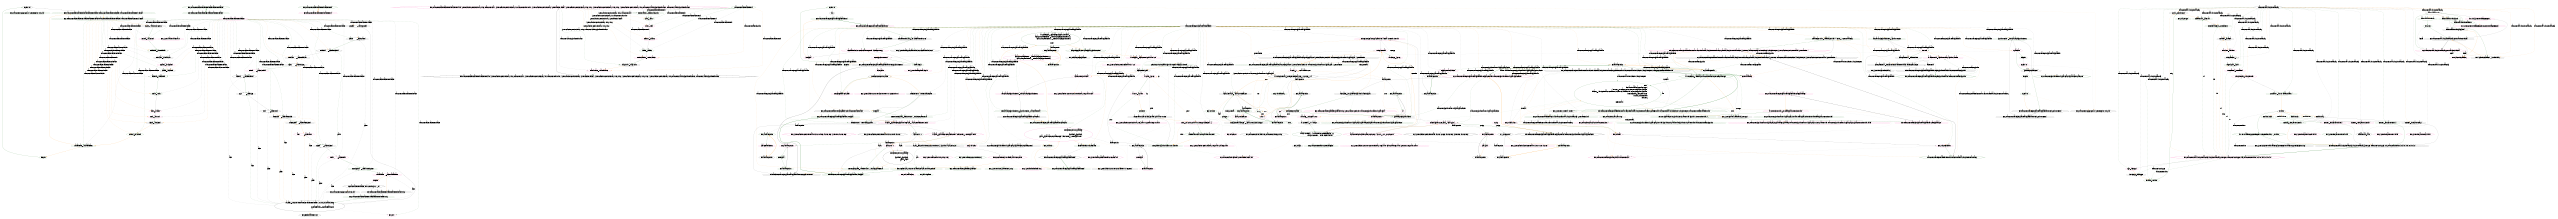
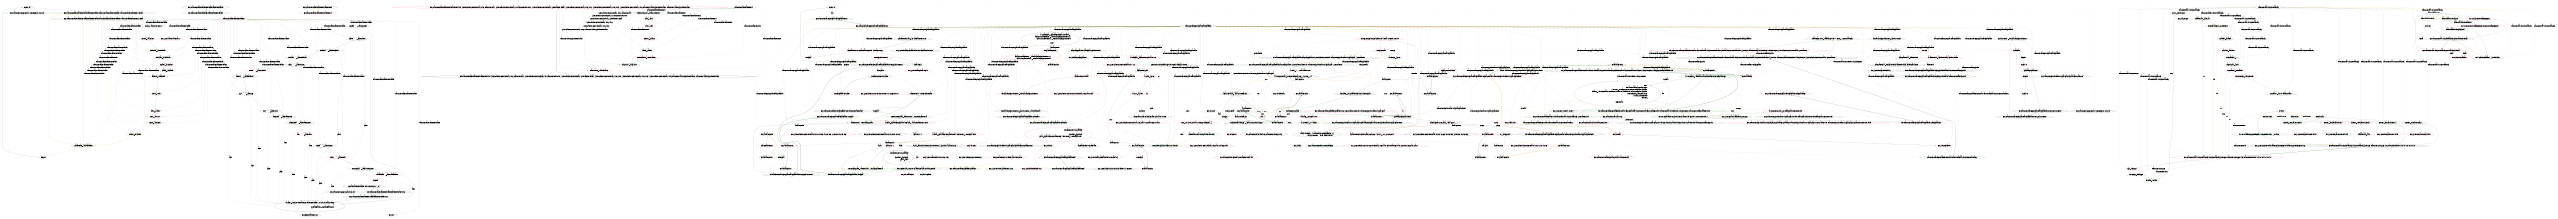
node "RuntimeStatistics = isFrameworkAlgorthm": label "RuntimeStatistics = isFrameworkAlgorthm" -> "IsFrameworkAlgorthm = isFrameworkAlgorthm"
edge "QuantConnect.Data.SubscriptionDataConfig" -> "FillDataForward = fillForward": label "QuantConnect.Data.SubscriptionDataConfig" -> "QuantConnect.Packets.SubscriptionDataConfig"
edge "QuantConnect.Data.SubscriptionDataConfig" -> "Increment = TimeSpan.FromSeconds(1)": removed, label "QuantConnect.Data.SubscriptionDataConfig"
edge "QuantConnect.Data.SubscriptionDataConfig" -> "Type = objectType": label "QuantConnect.Data.SubscriptionDataConfig" -> "QuantConnect.Data.SubscriptionRequest"
edge "Entry System.Func<T, TResult>.Invoke(T)" -> "Entry Unk.Read": label "runningScoreTotals" -> "predictionCount"
